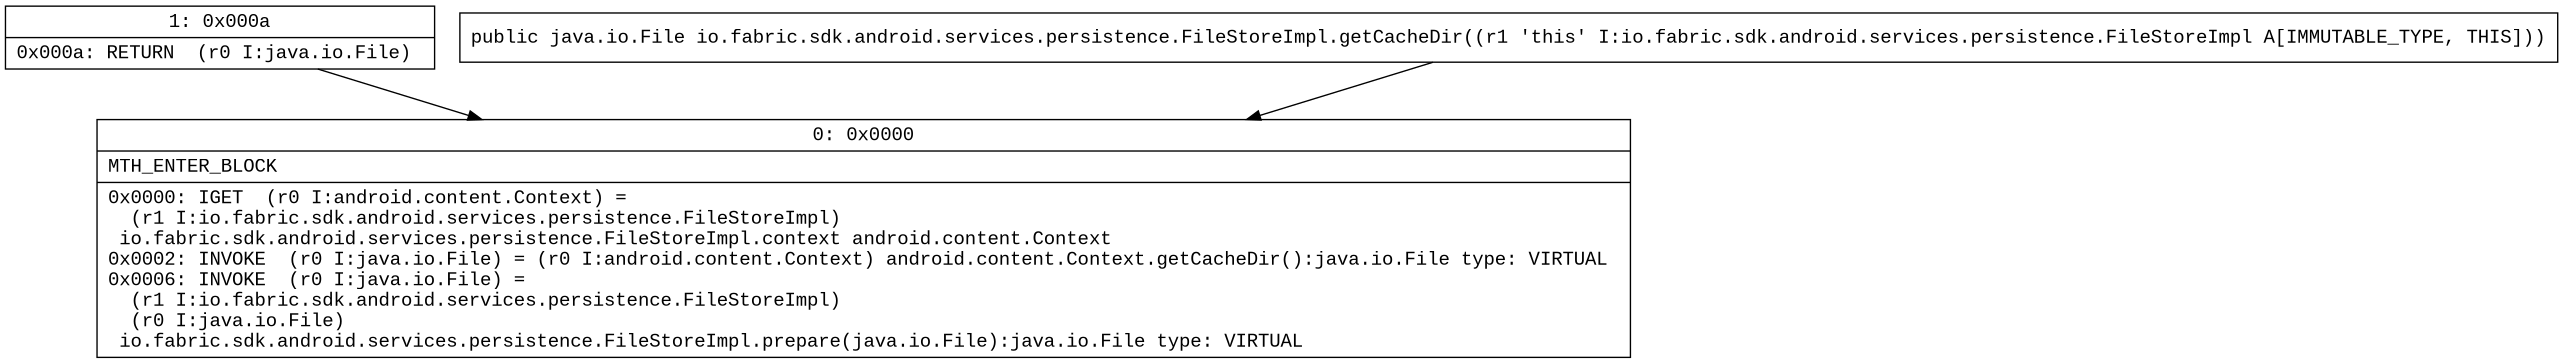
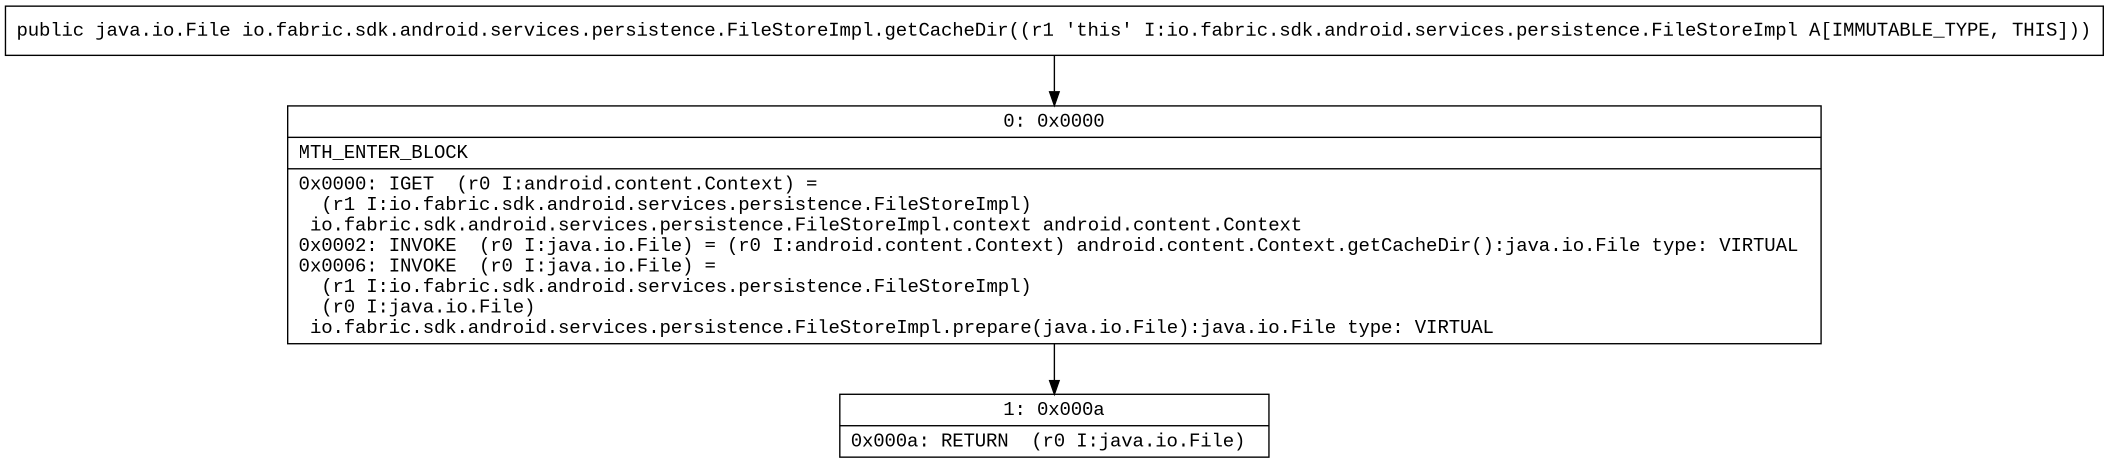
edge "1: 0x000a" -> "0: 0x0000": reversed
